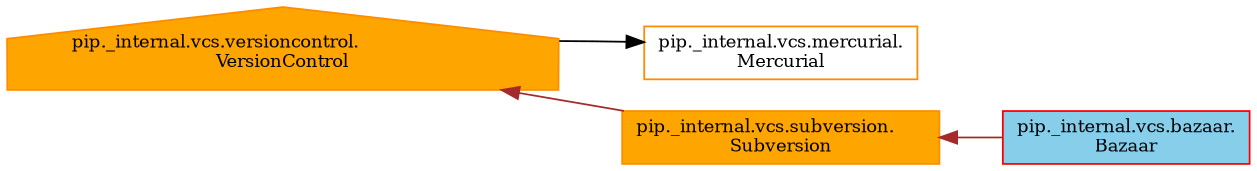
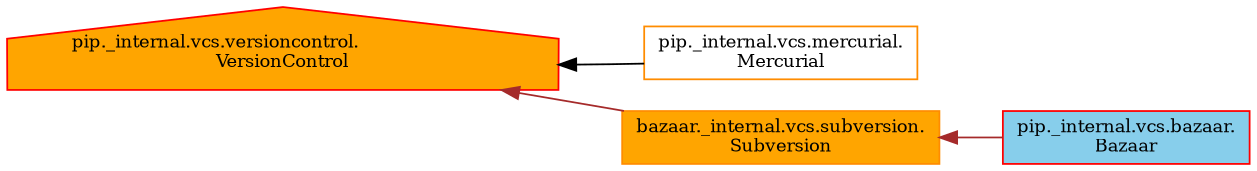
edge "pip._internal.vcs.versioncontrol. VersionControl" -> "pip._internal.vcs.mercurial. Mercurial": reversed
node "pip._internal.vcs.versioncontrol. VersionControl": color darkorange -> red
node "pip._internal.vcs.subversion. Subversion": label "pip._internal.vcs.subversion. Subversion" -> "bazaar._internal.vcs.subversion. Subversion"
